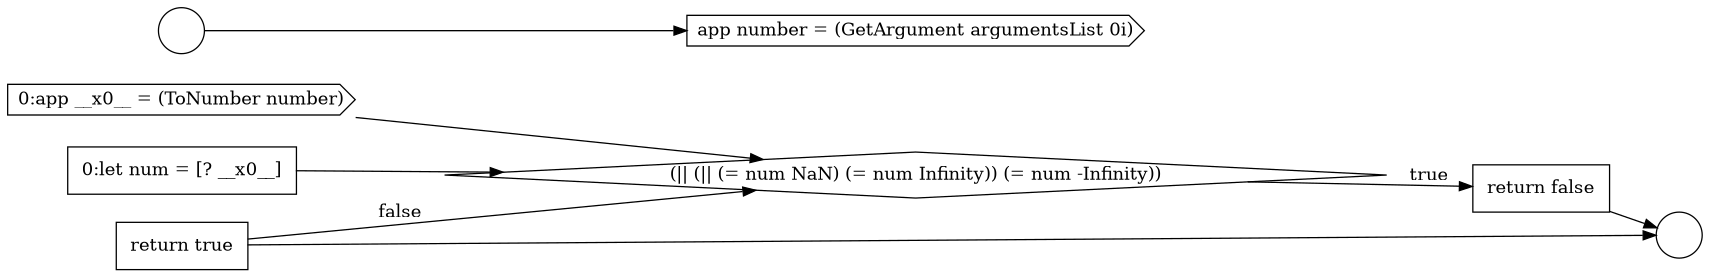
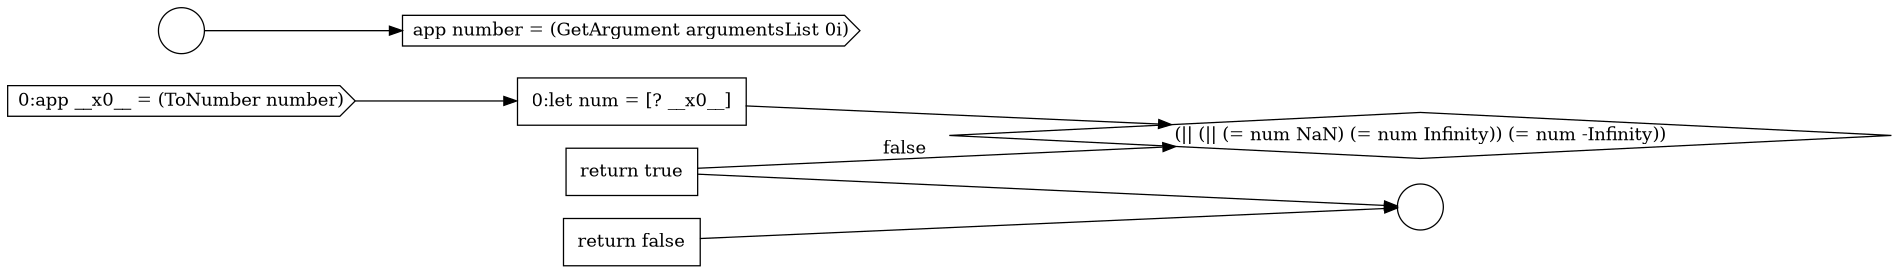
edge "0:app __x0__ = (ToNumber number)" -> "(|| (|| (= num NaN) (= num Infinity)) (= num -Infinity))": now "0:app __x0__ = (ToNumber number)" -> "0:let num = [? __x0__]"
edge "(|| (|| (= num NaN) (= num Infinity)) (= num -Infinity))" -> "return false": removed, label "true"
